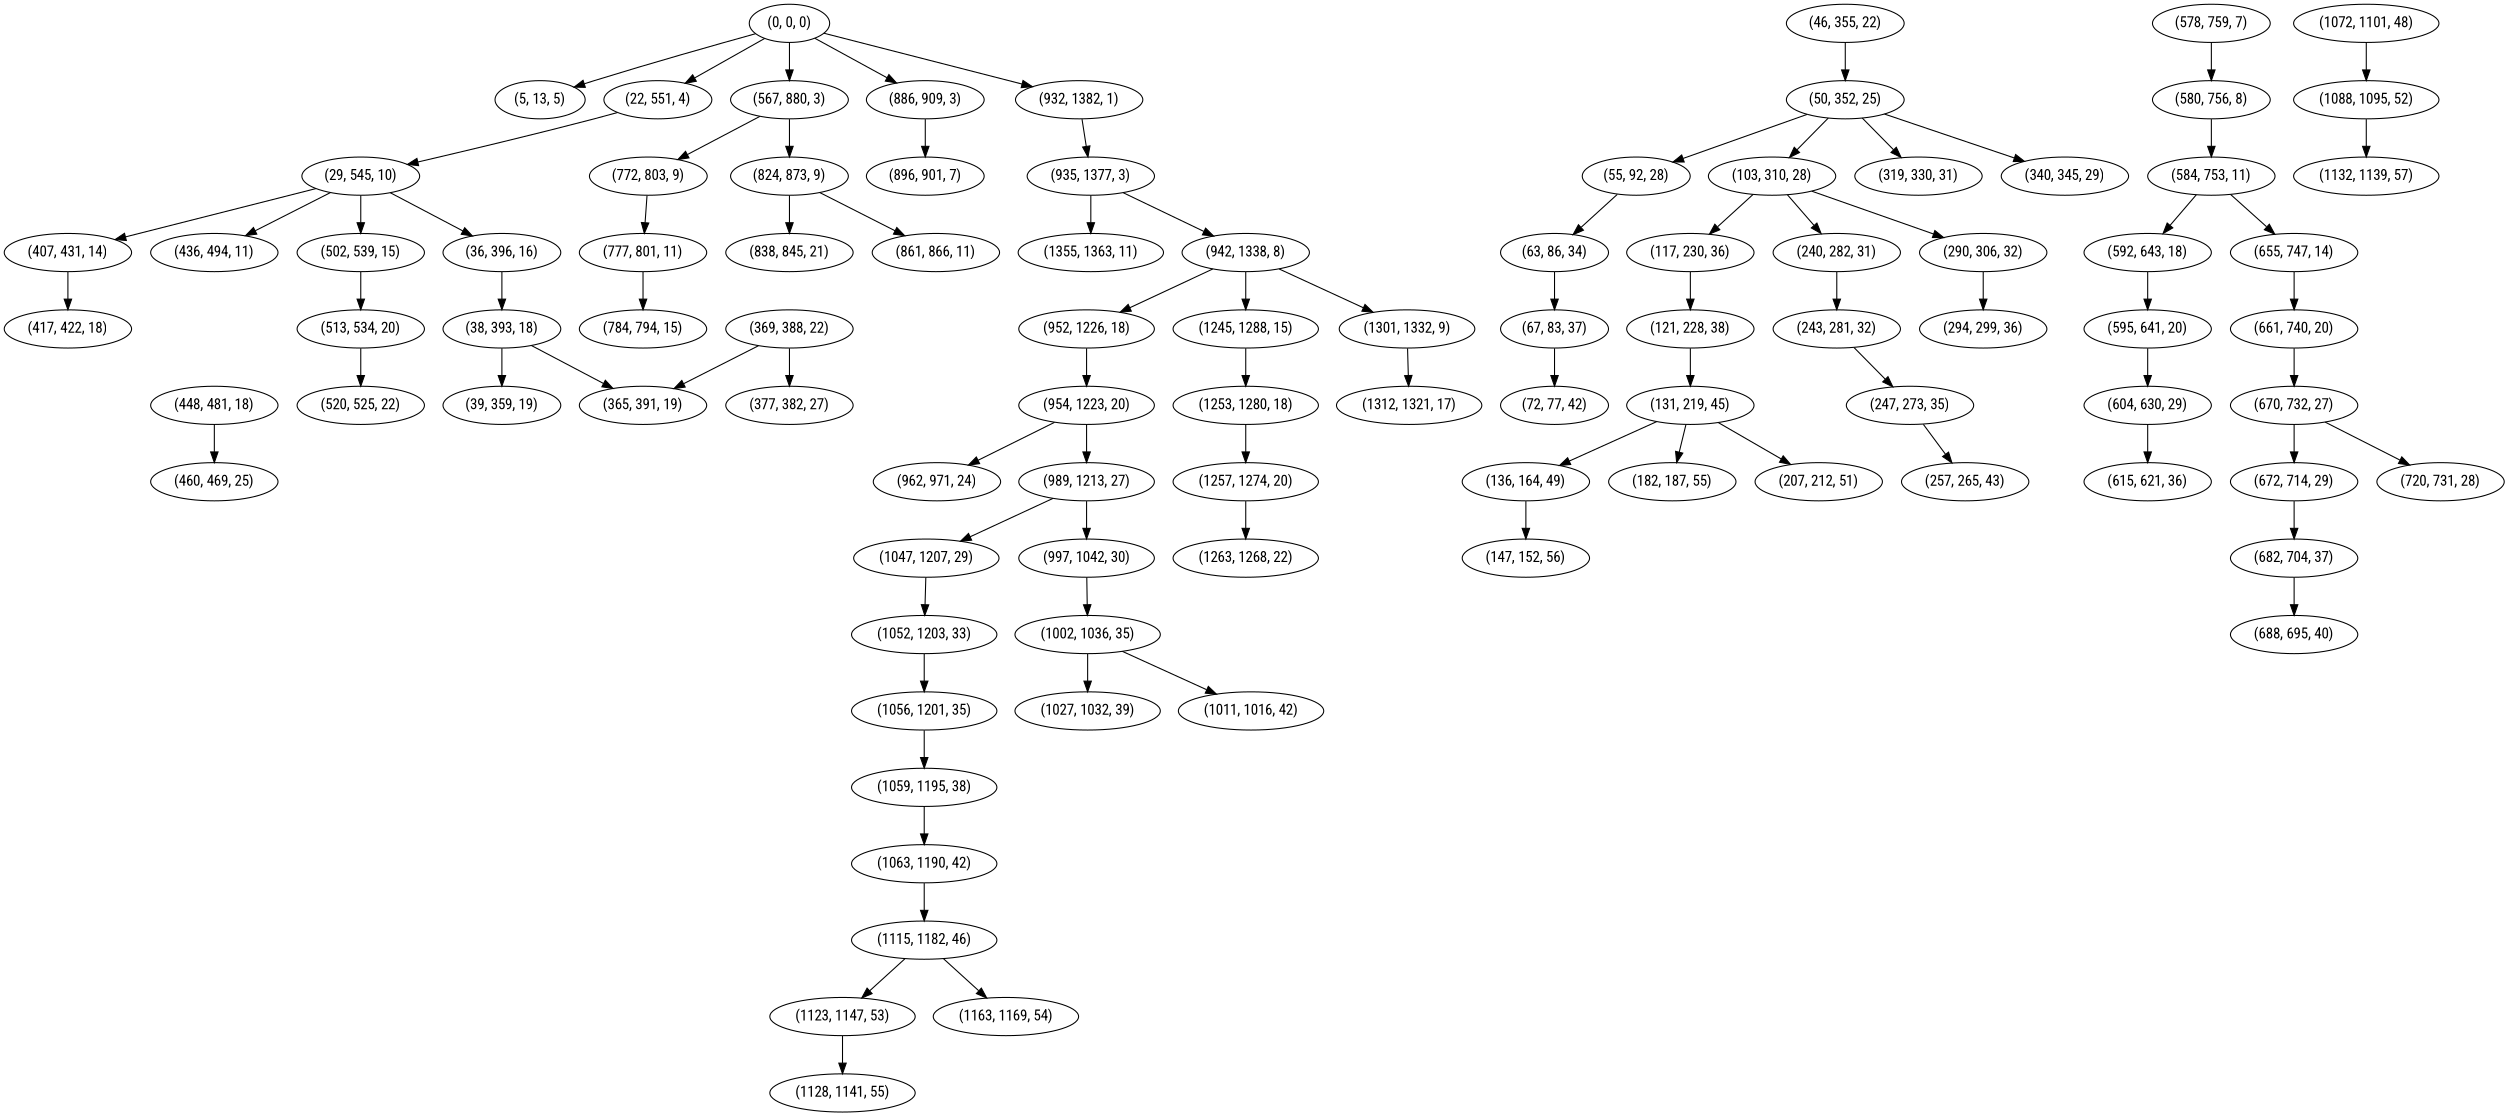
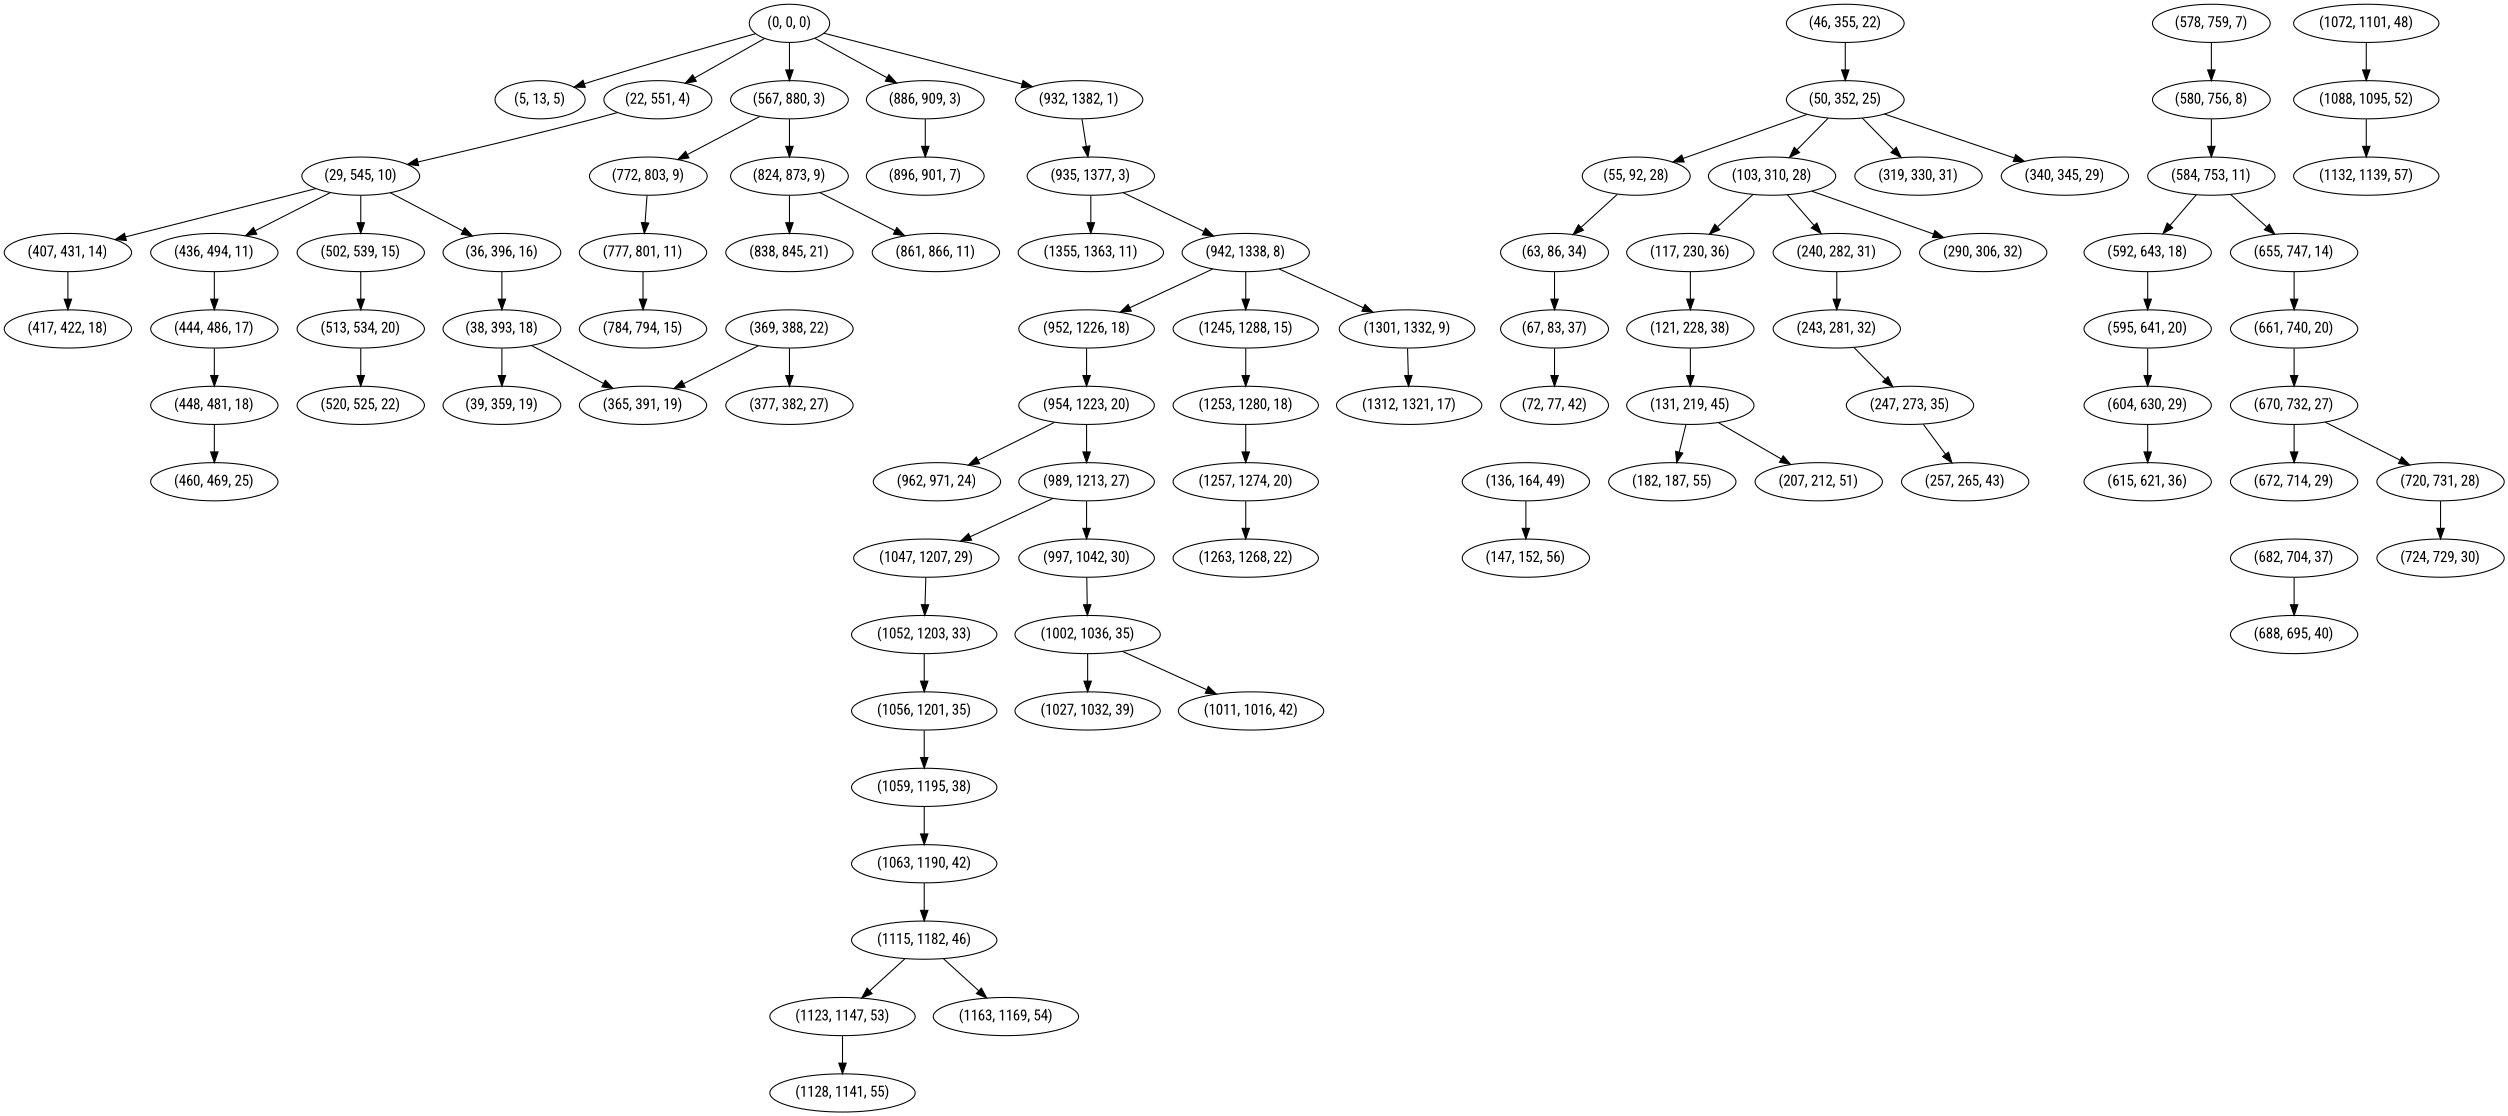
node "(444, 486, 17)": added
node "(294, 299, 36)": removed
edge "(131, 219, 45)" -> "(136, 164, 49)": removed
edge "(672, 714, 29)" -> "(682, 704, 37)": removed
node "(724, 729, 30)": added
